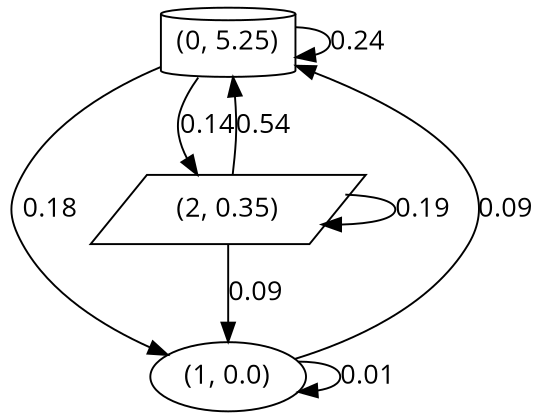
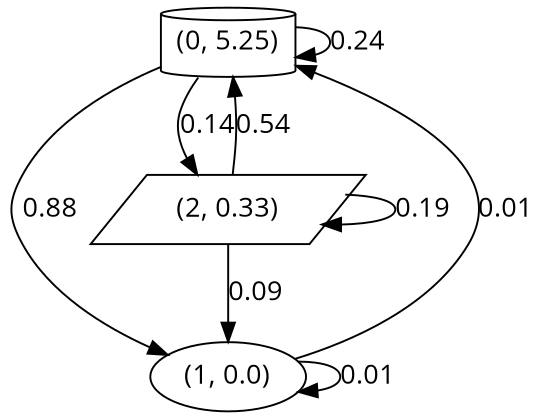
edge "(0, 5.25)" -> "(1, 0.0)": label "0.18" -> "0.88"
node "(2, 0.35)": label "(2, 0.35)" -> "(2, 0.33)"
edge "(1, 0.0)" -> "(0, 5.25)": label "0.09" -> "0.01"
